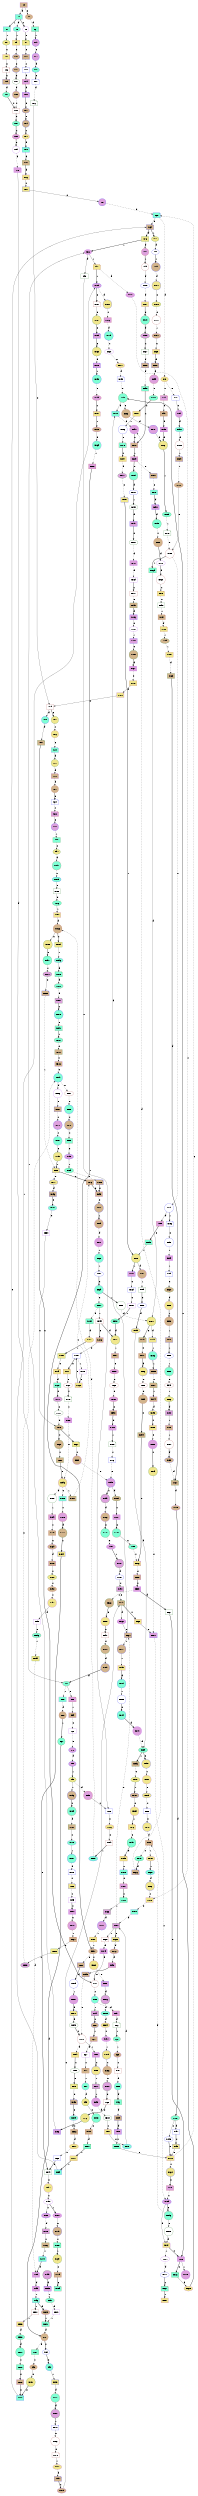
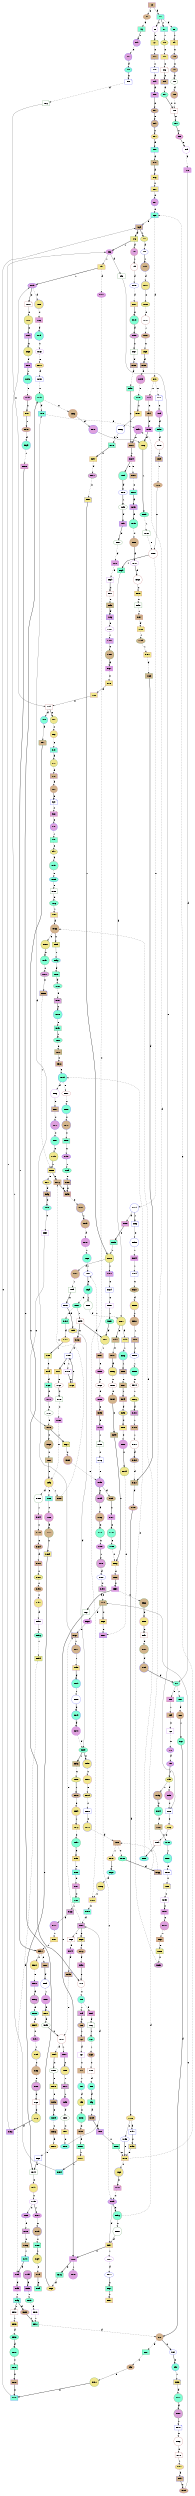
edge "S334" -> "S352": added, label "A"
node "S485": fillcolor aquamarine -> khaki
